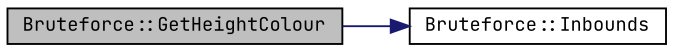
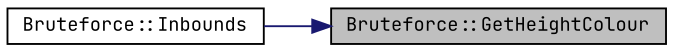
edge "Bruteforce::GetHeightColour" -> "Bruteforce::Inbounds": reversed
